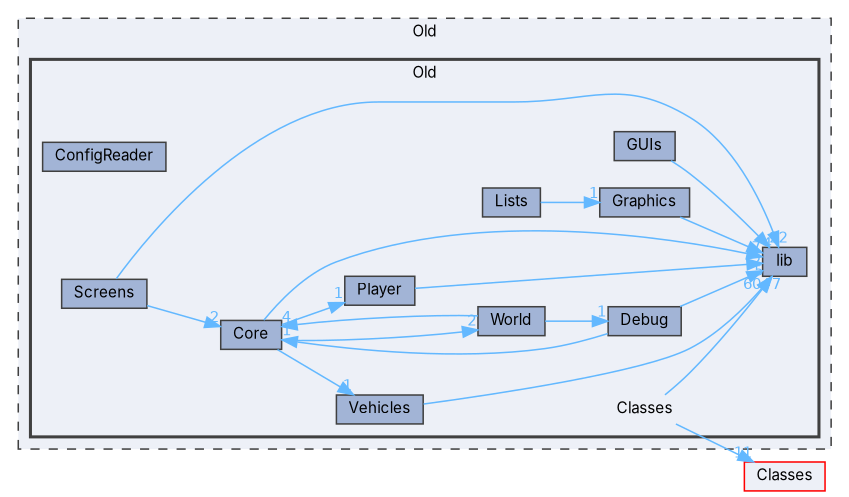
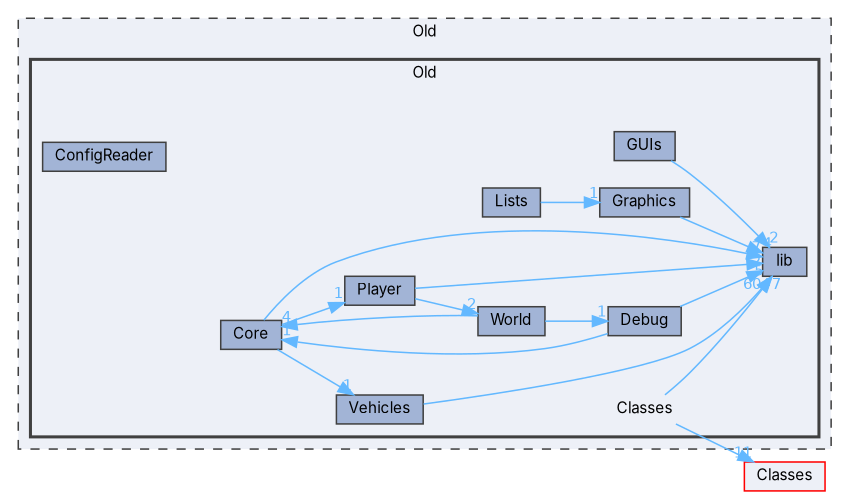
node "Screens": removed
edge "Core" -> "World": now "Player" -> "World"
